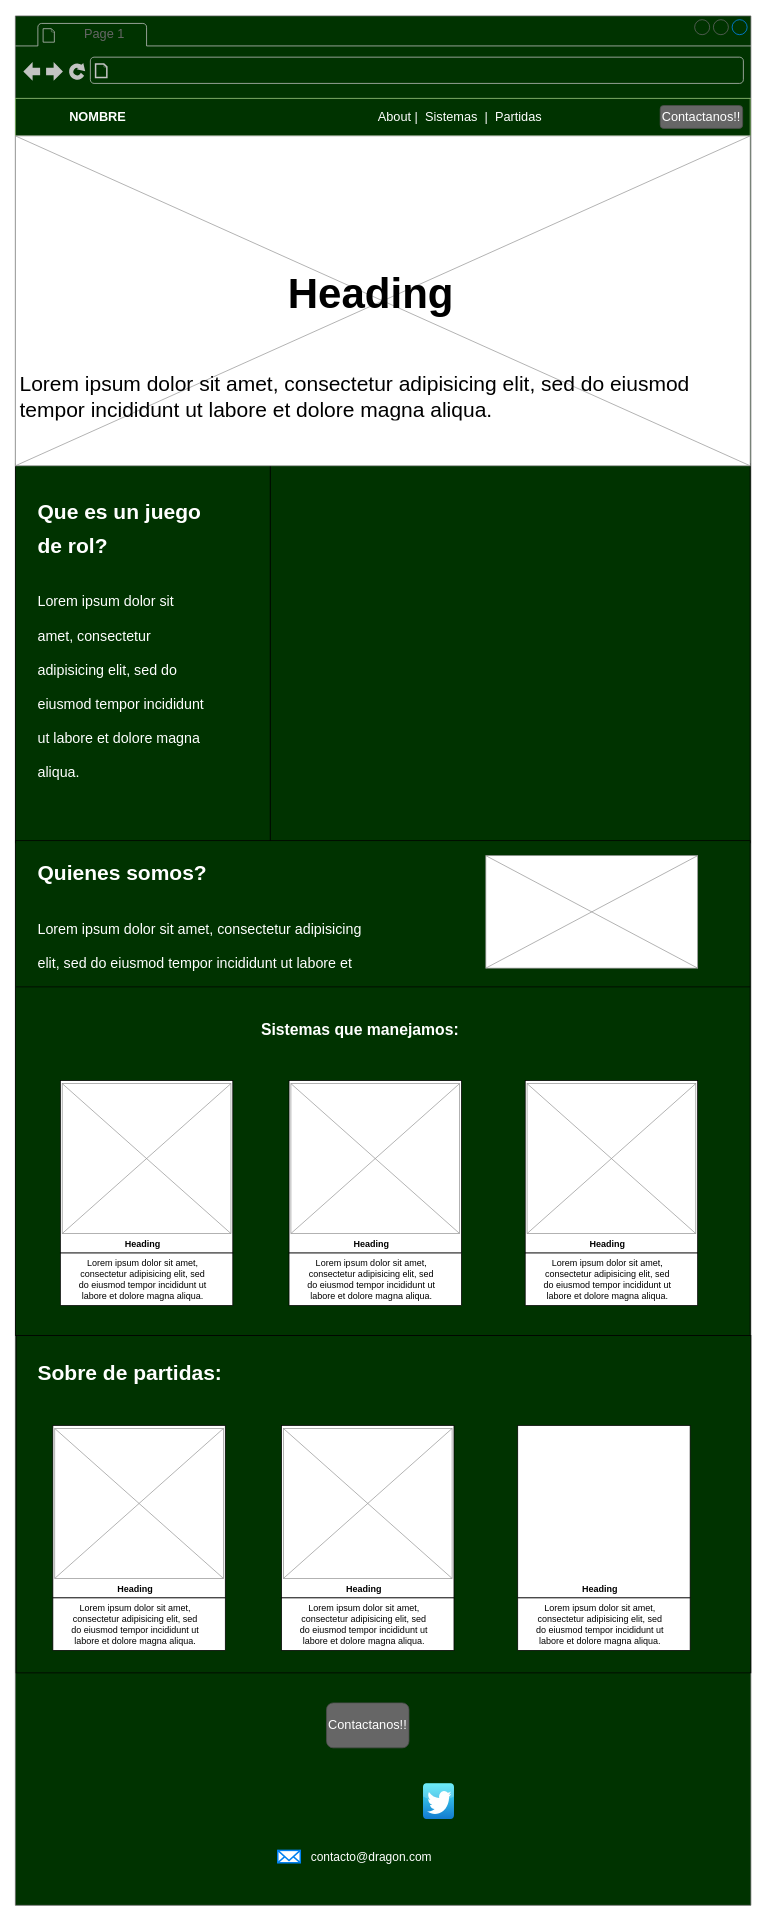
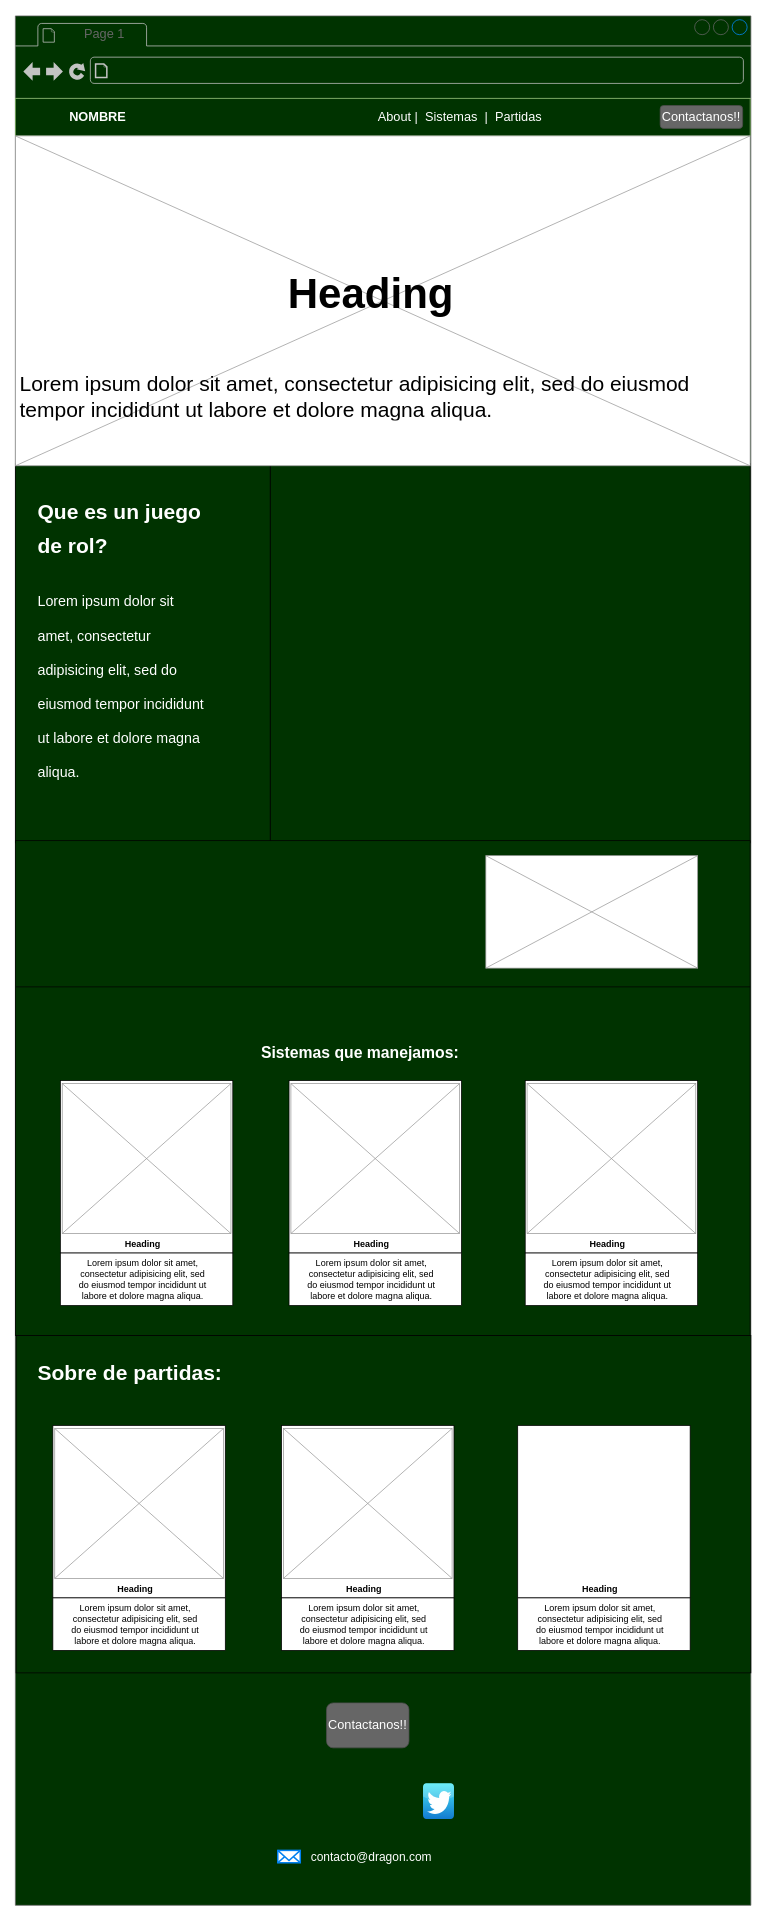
node "Quienes somos? Lorem ipsum dolor sit amet, consectetur adipisicing elit, sed do eiusmod tempor incididunt ut labore et dolore magna aliqua.": removed
node "Sistemas que manejamos:": moved (375, 1024) -> (375, 1047)
